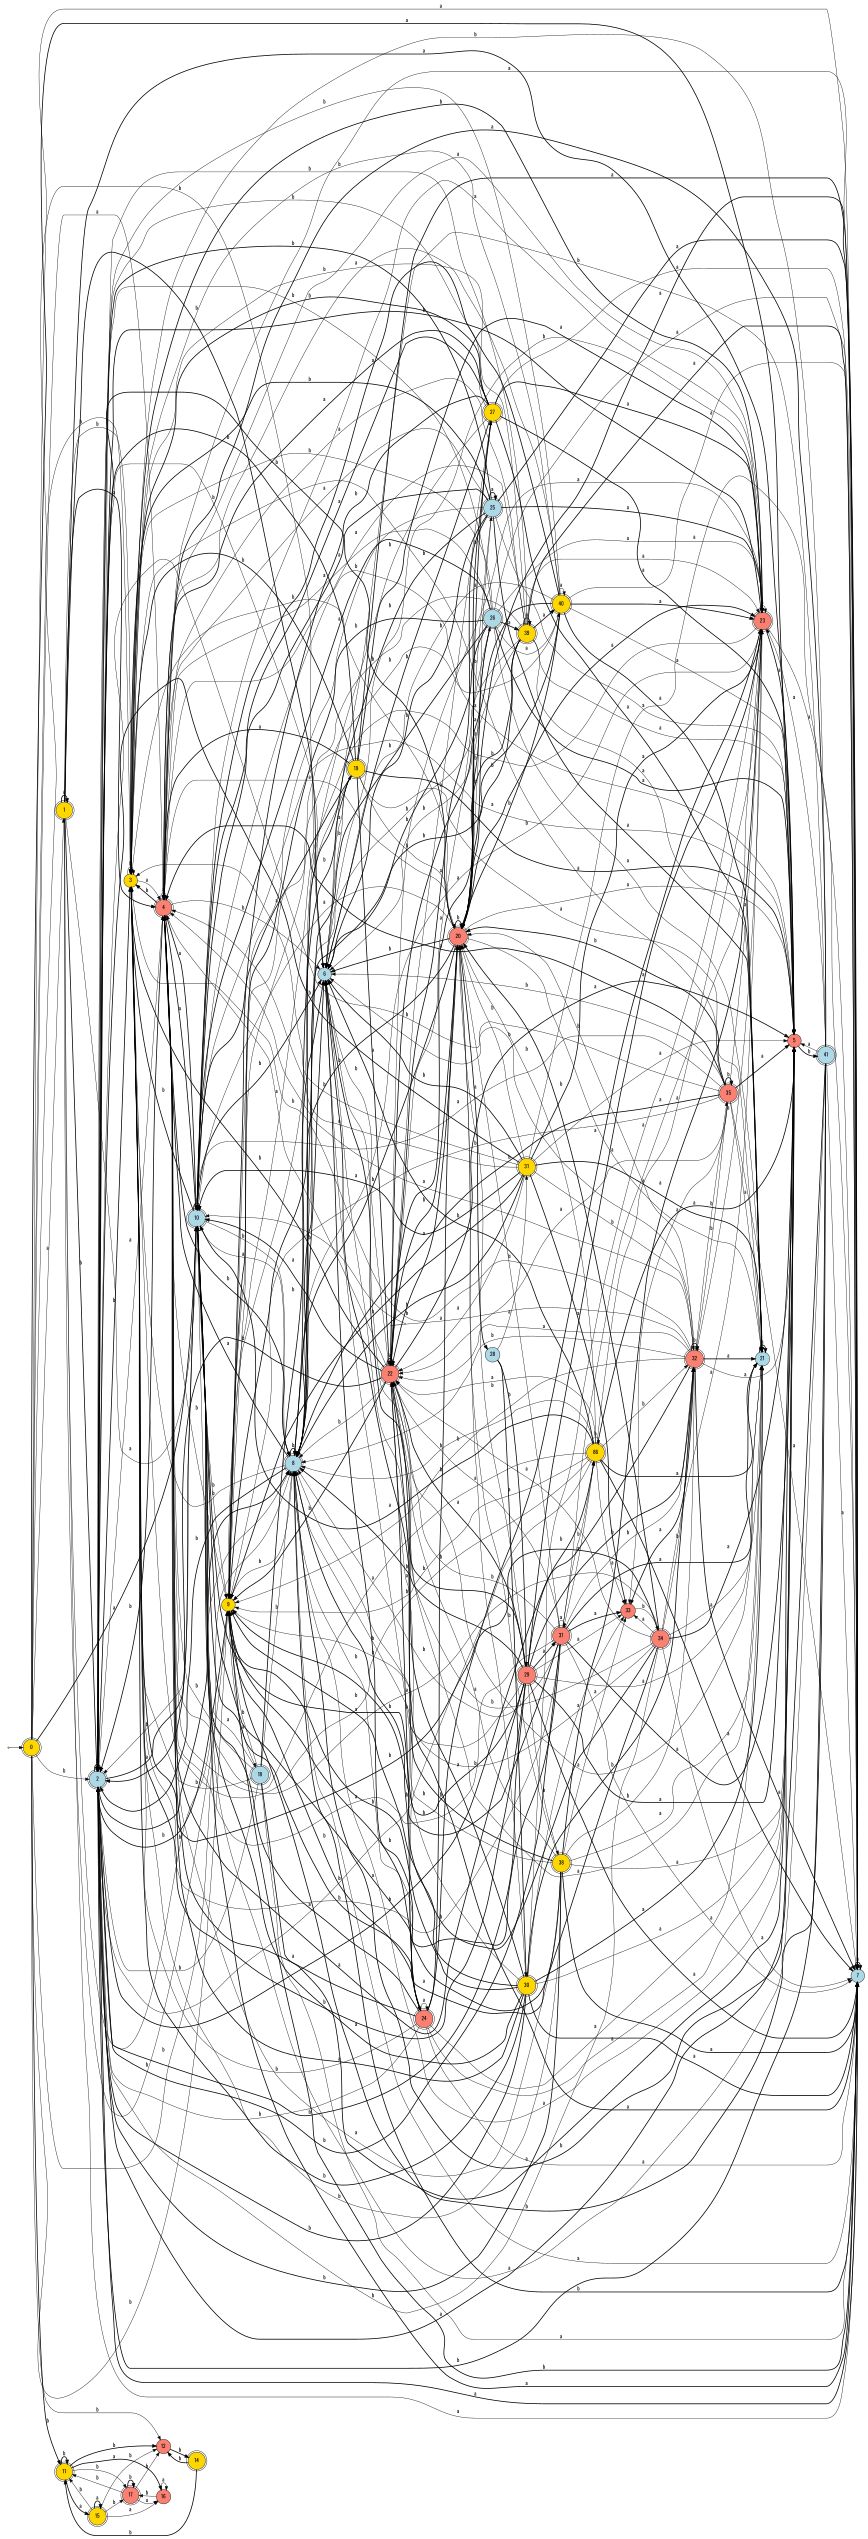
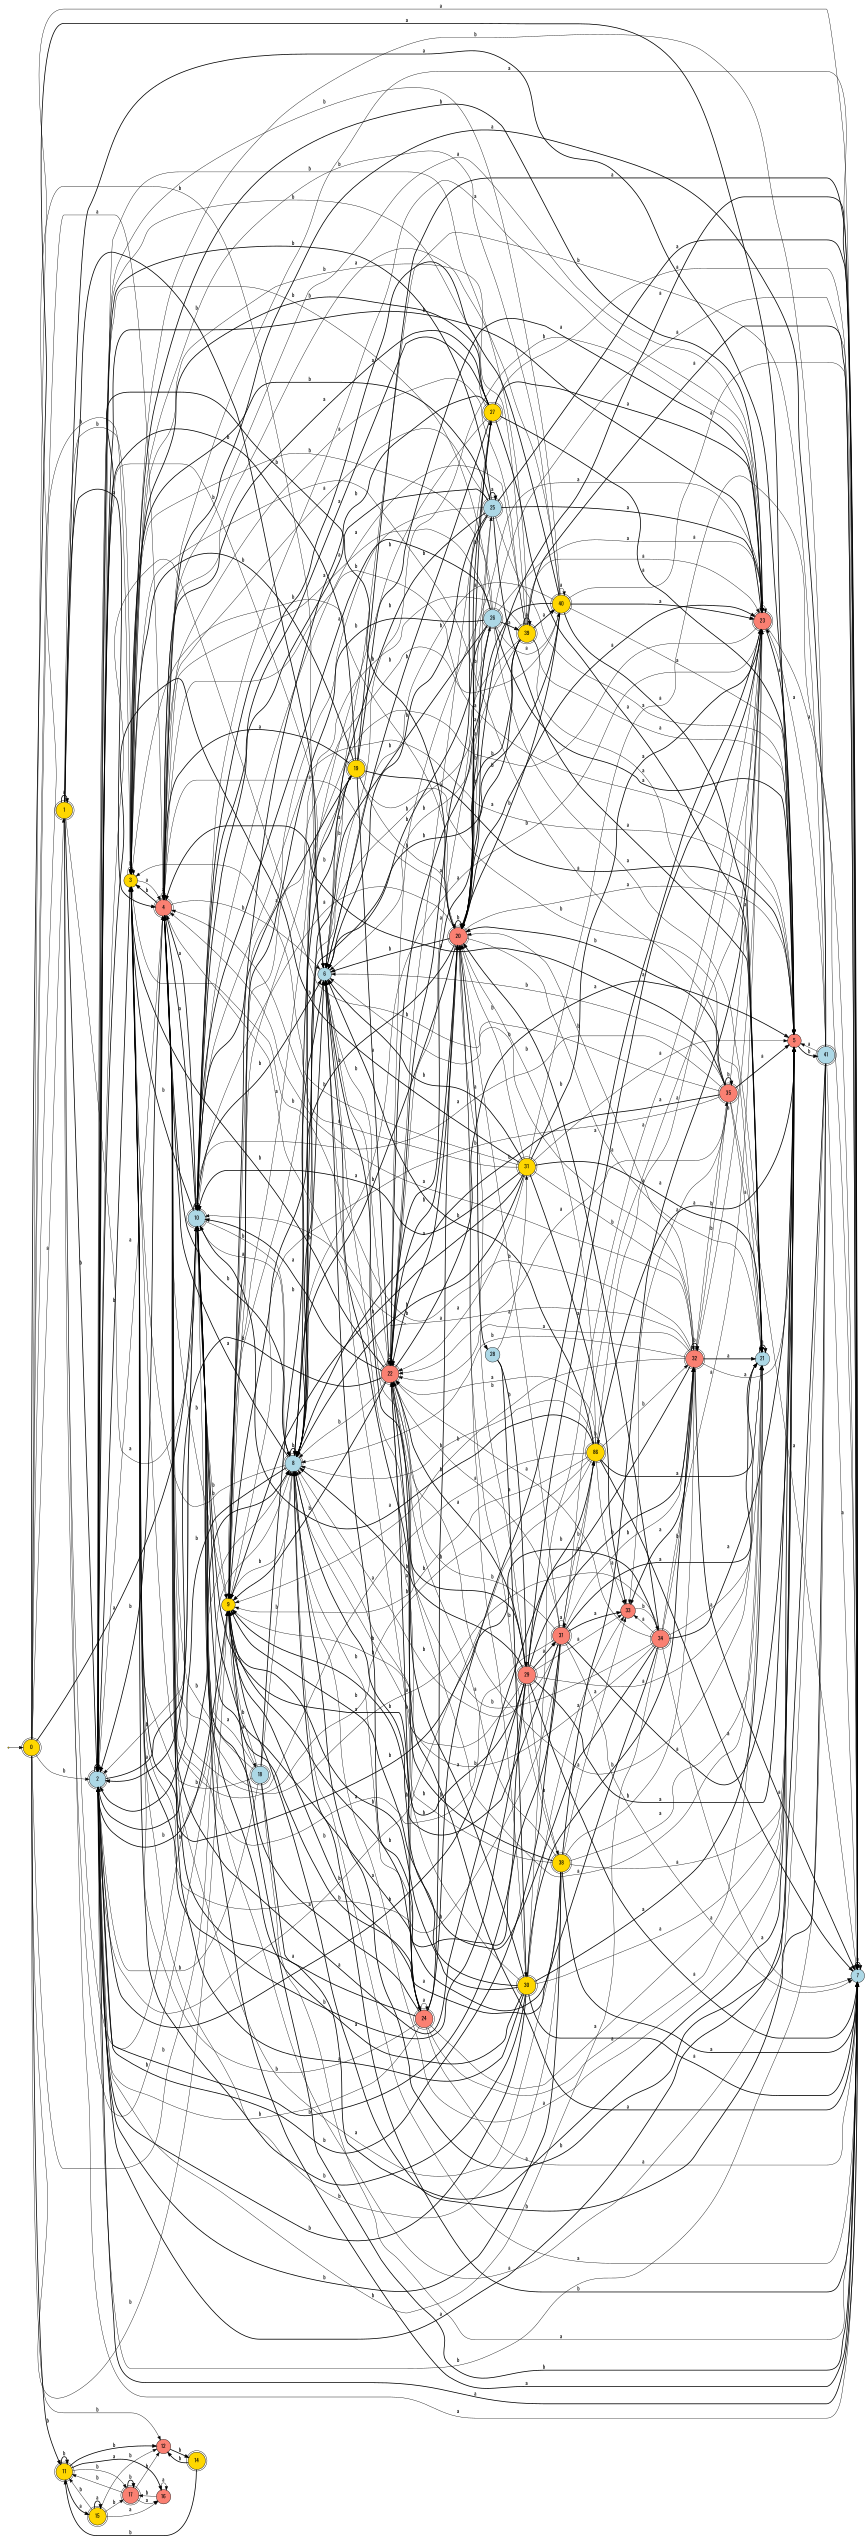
edge "19" -> "21": label "a" -> "b"
edge "41" -> "2": style bold -> solid
